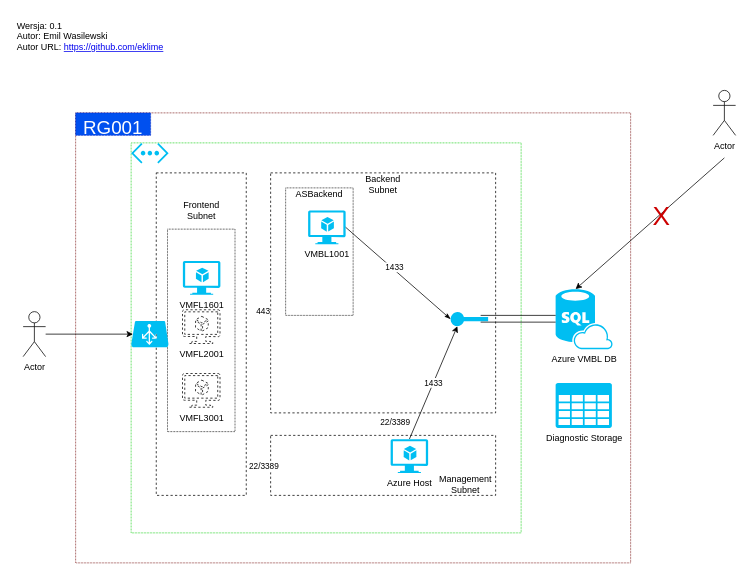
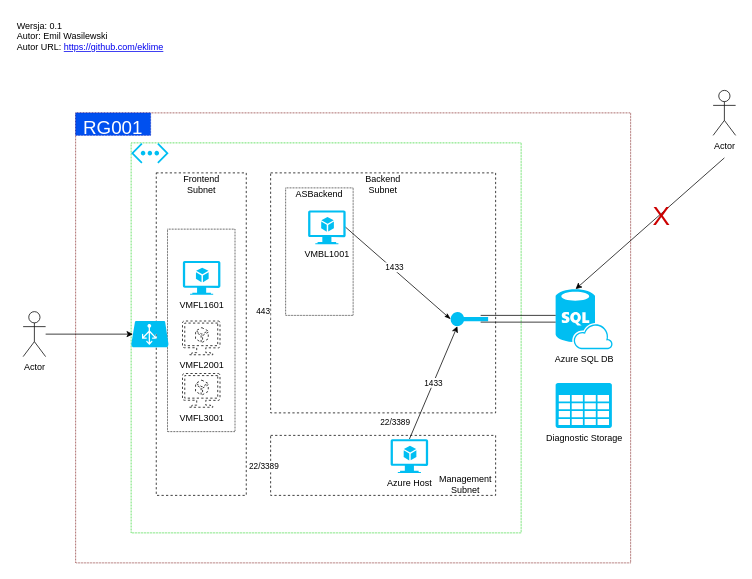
node "Frontend Subnet": moved (201, 210) -> (201, 184)
node "VMFL2001": moved (201, 327) -> (201, 338)
node "Azure VMBL DB": label "Azure VMBL DB" -> "Azure SQL DB"
